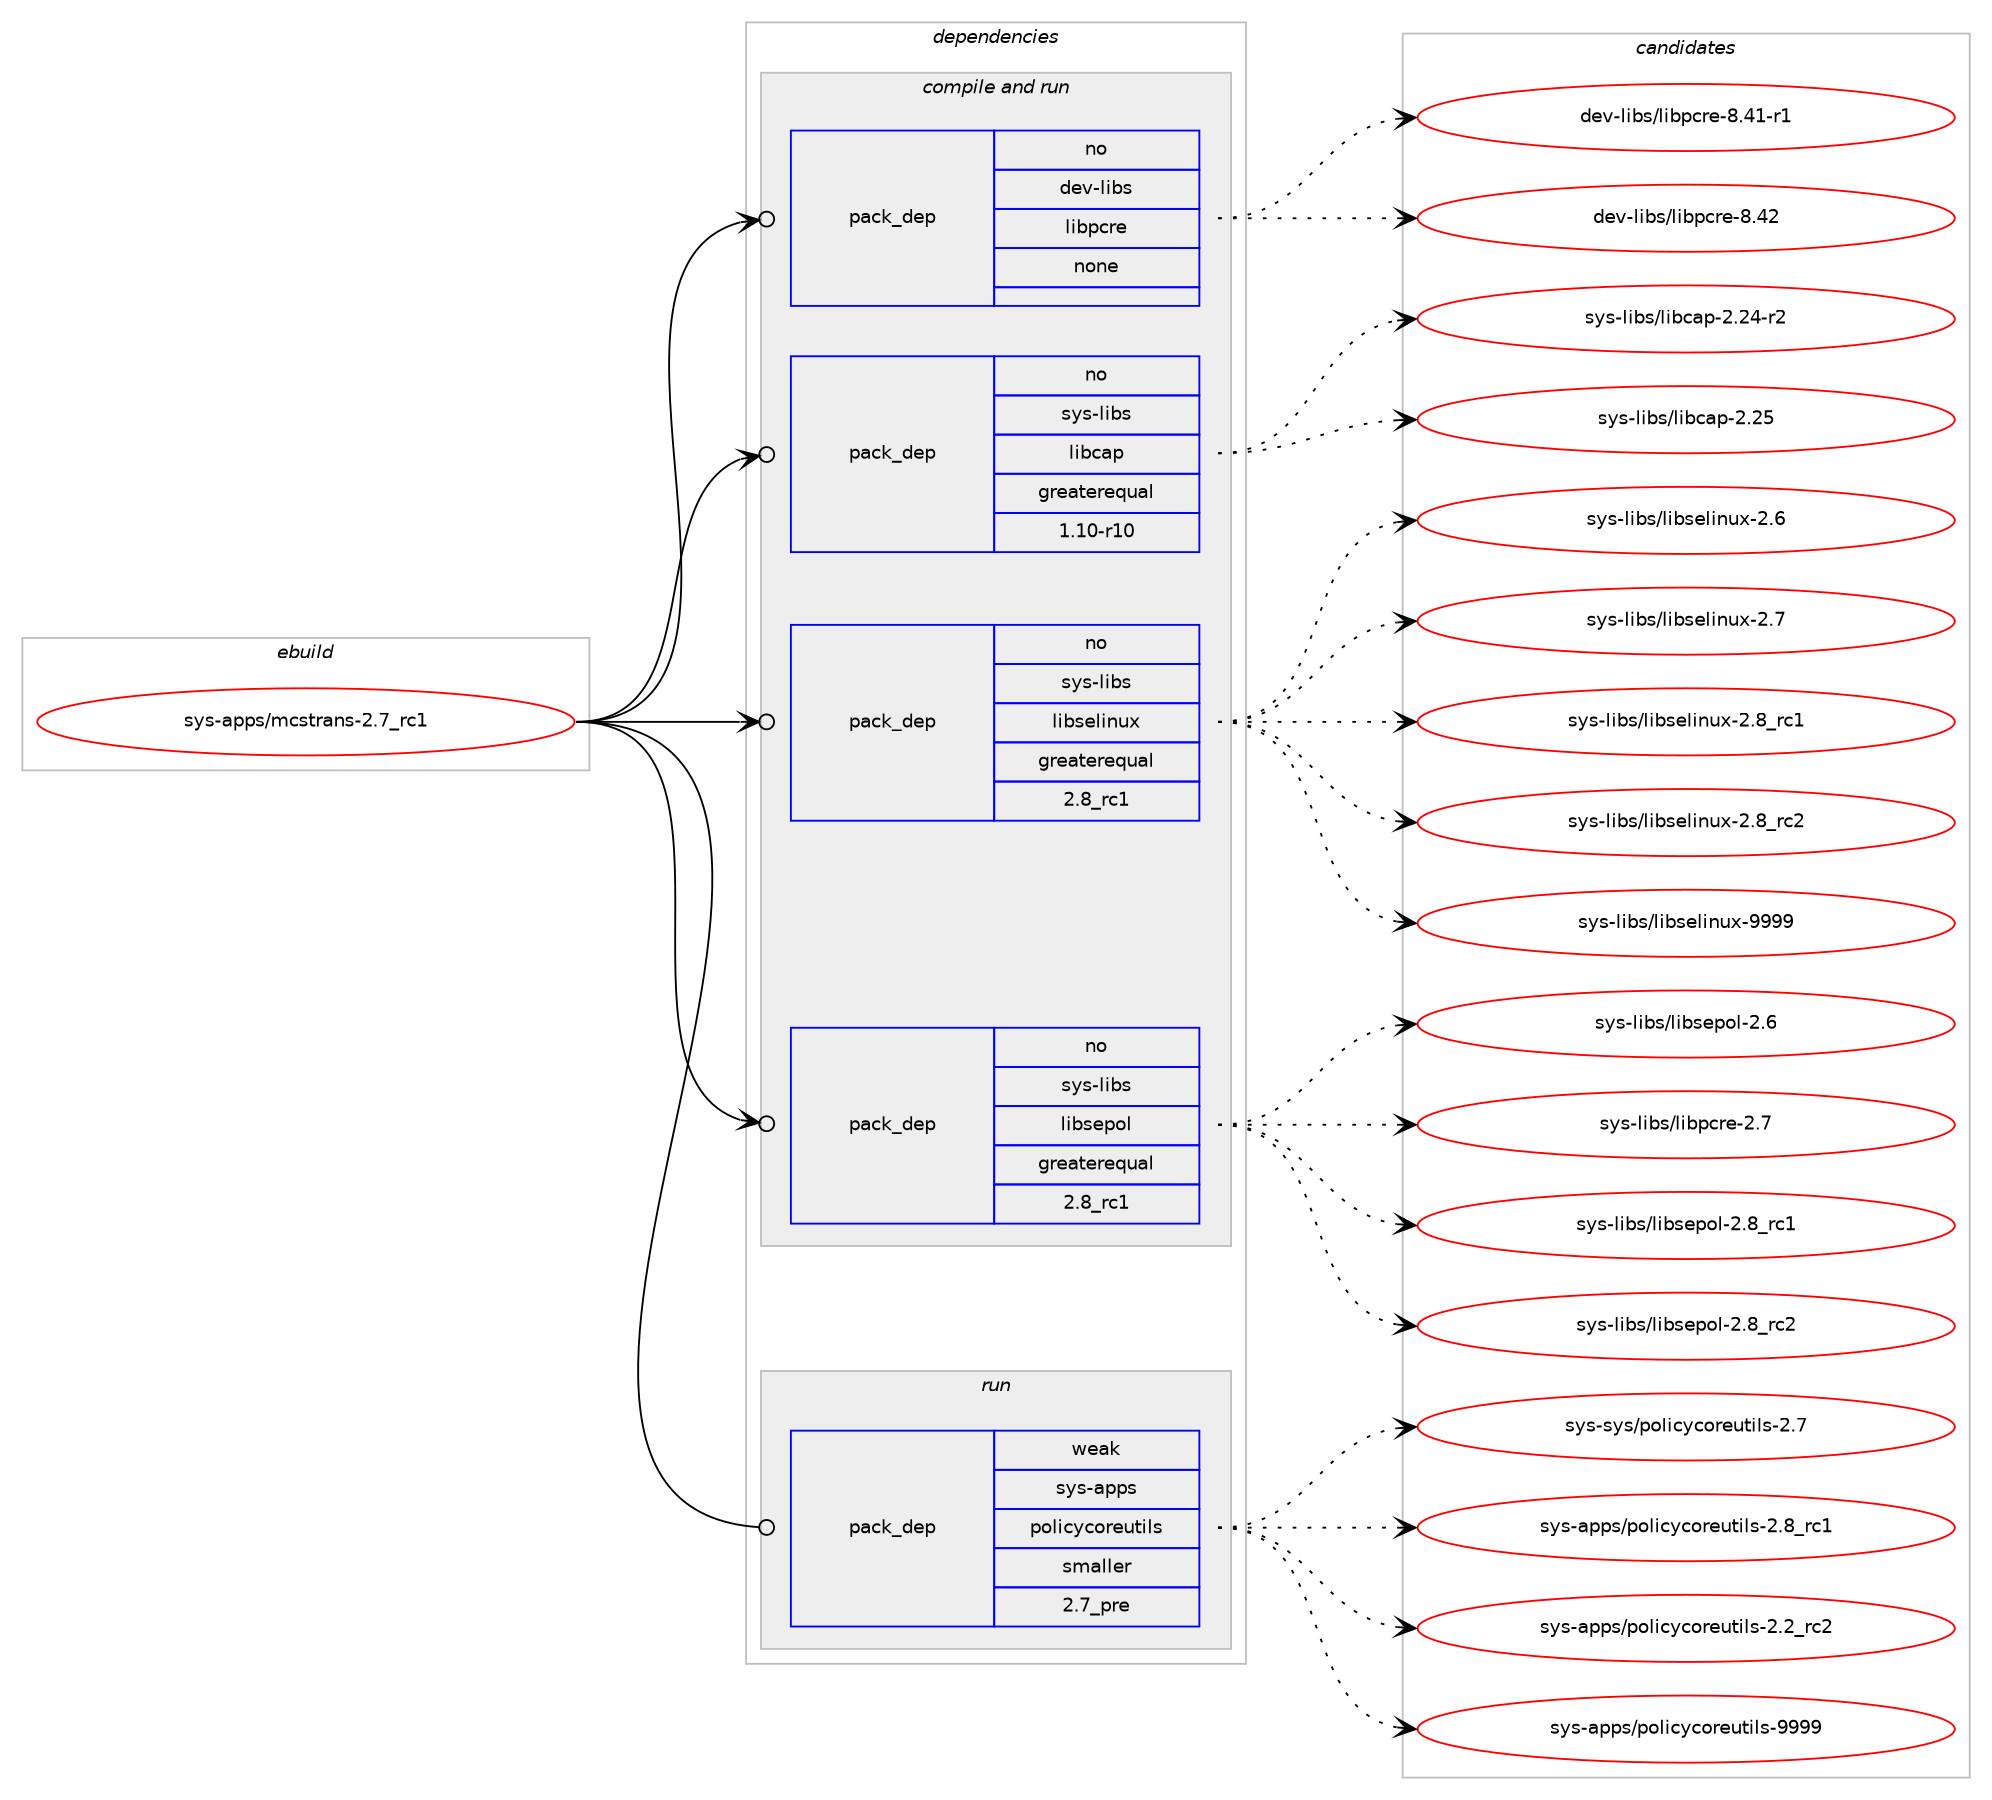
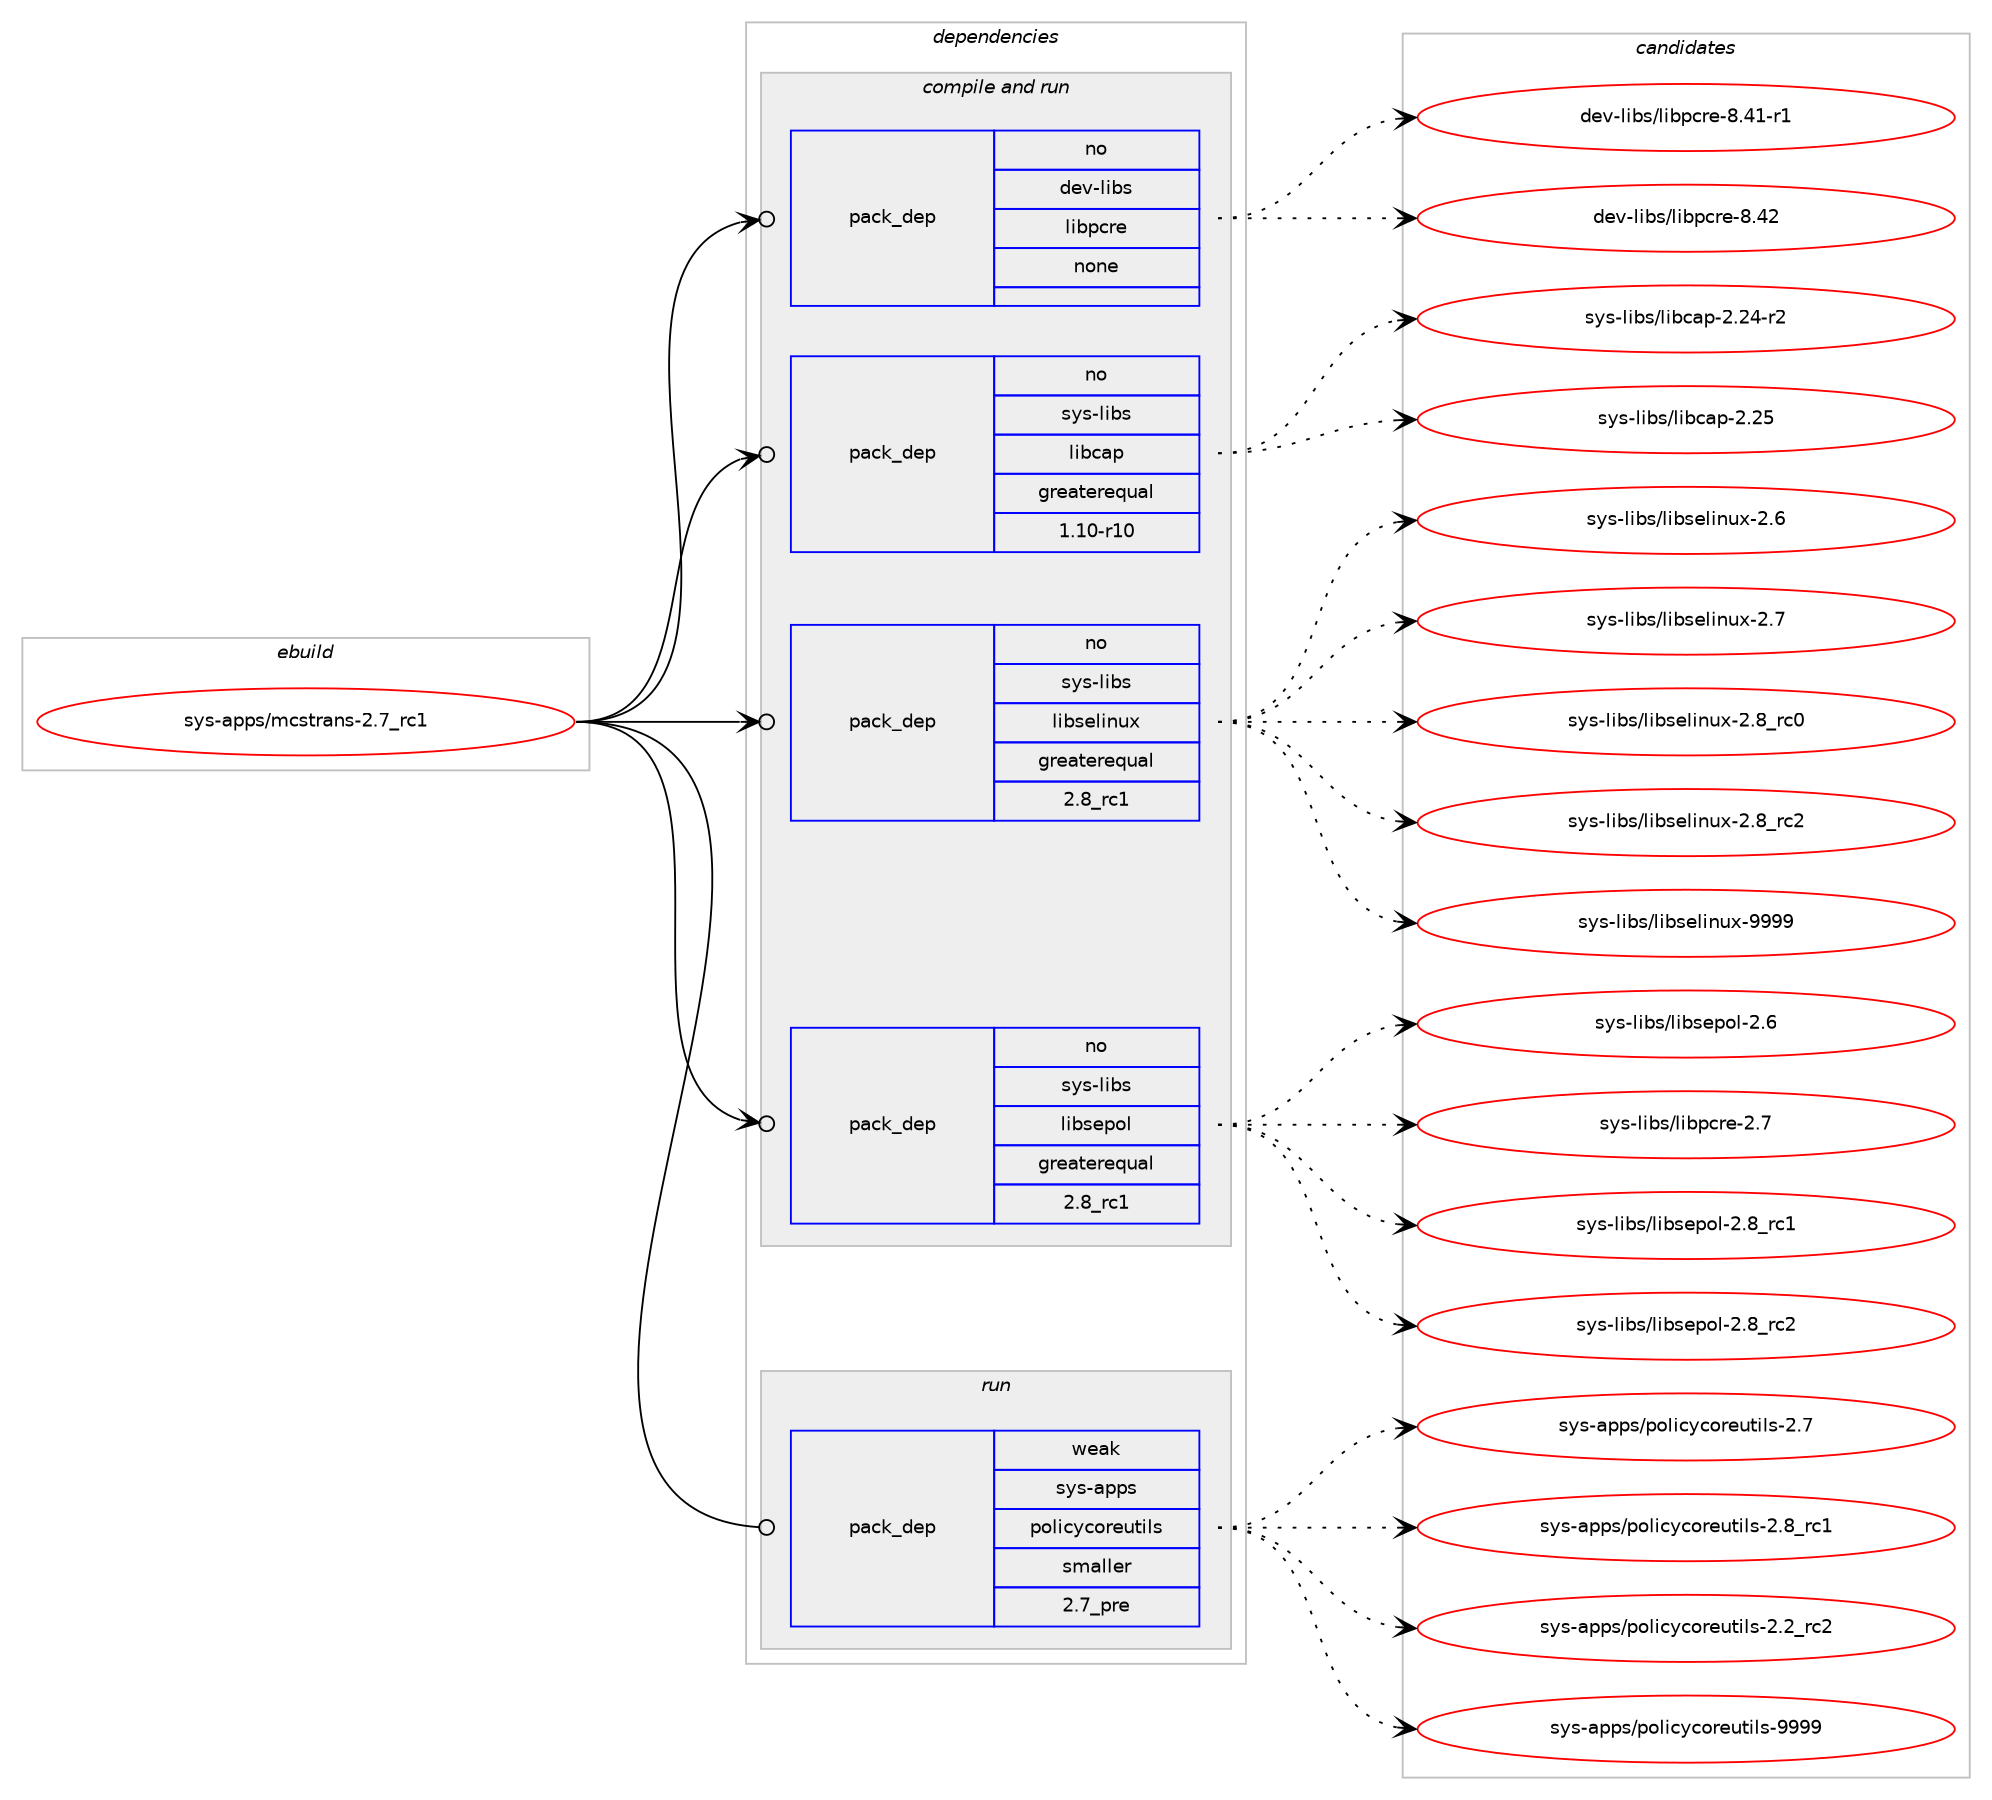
node "sys-libs/libselinux-2.8_rc1": label "sys-libs/libselinux-2.8_rc1" -> "sys-libs/libselinux-2.8_rc0"
node "sys-sys/policycoreutils-2.7": label "sys-sys/policycoreutils-2.7" -> "sys-apps/policycoreutils-2.7"
